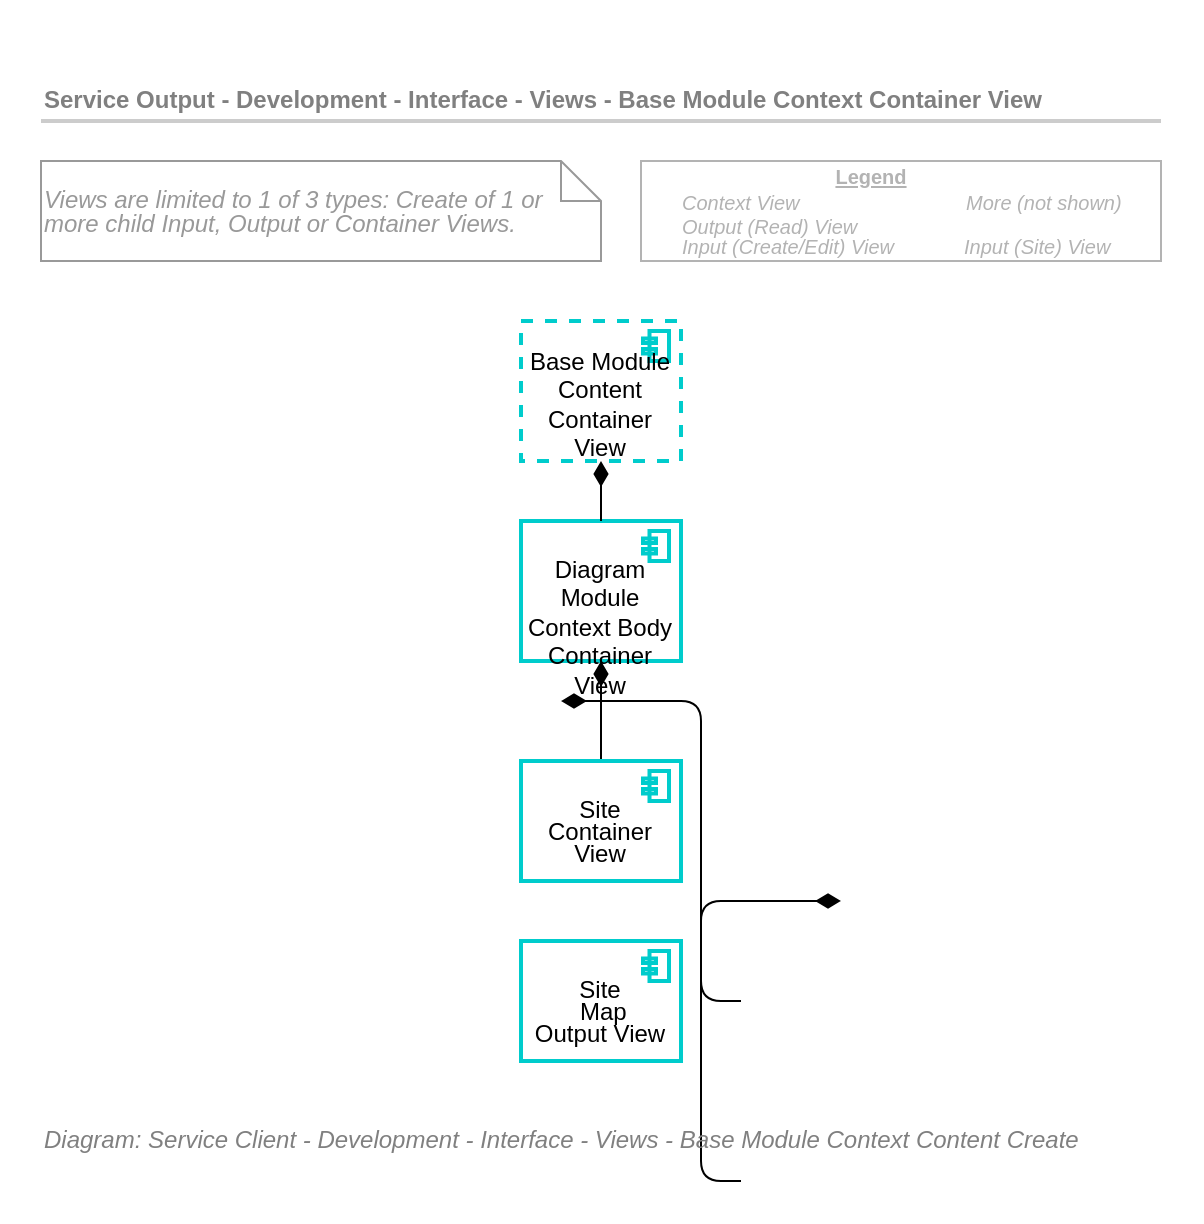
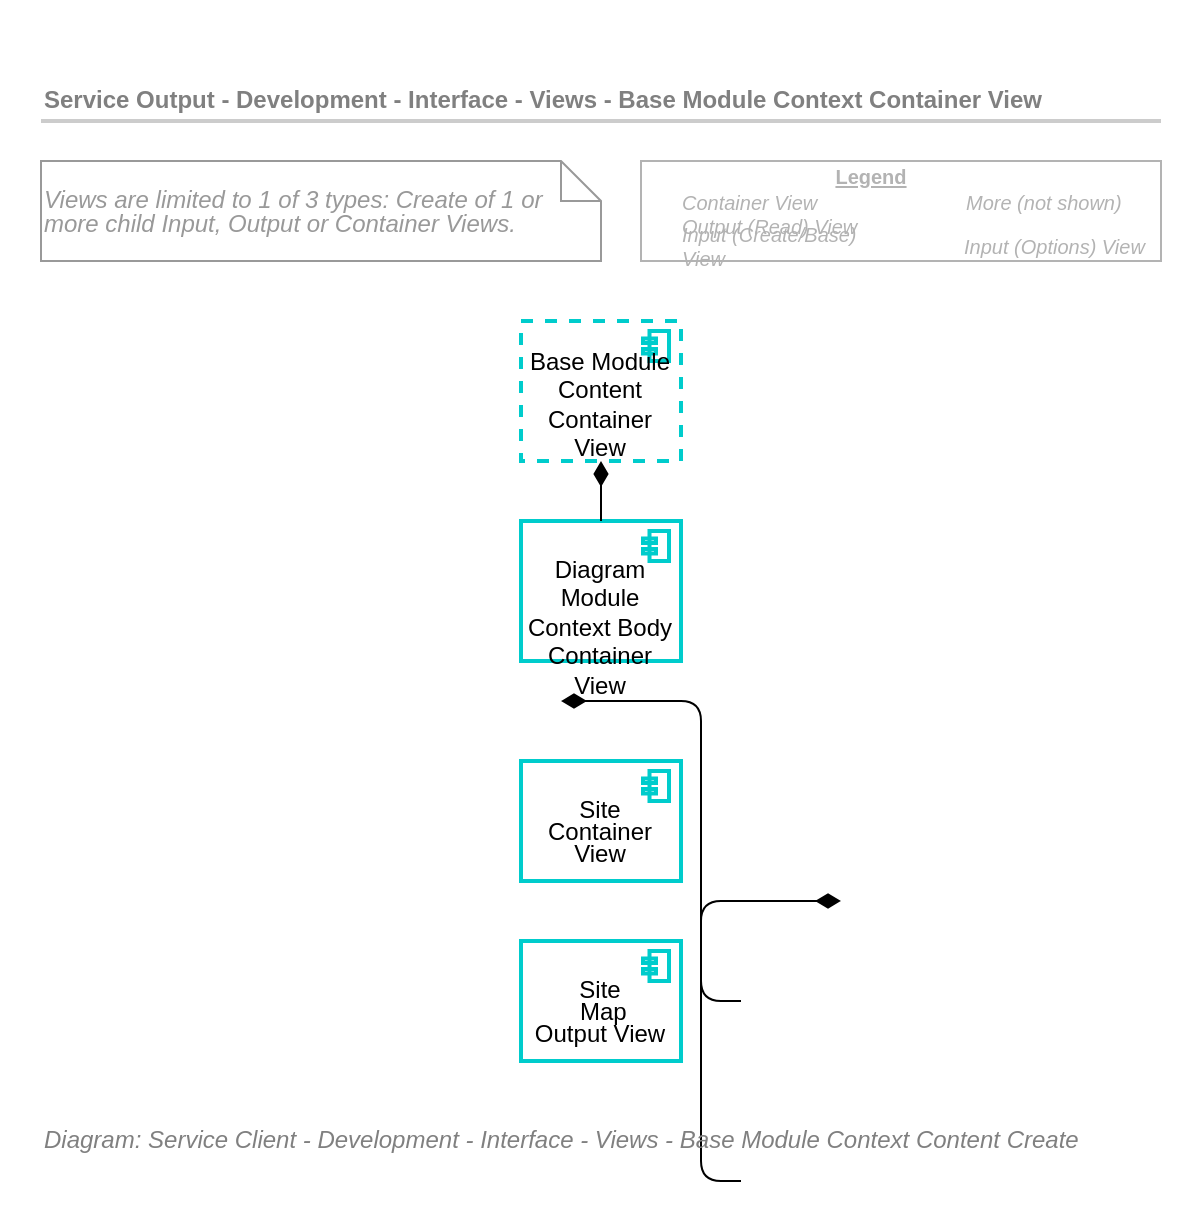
node "Context View": label "Context View" -> "Container View"
node "Input (Create/Edit) View": label "Input (Create/Edit) View" -> "Input (Create/Base) View"
node "Input (Site) View": label "Input (Site) View" -> "Input (Options) View"
edge "Site Container View" -> "Diagram Module Context Body Container View": removed
